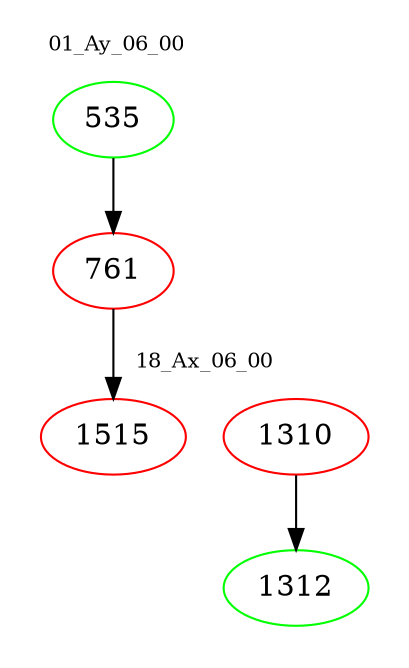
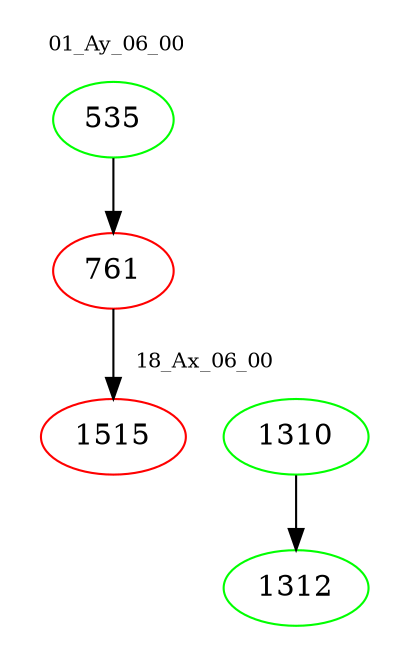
node "1310": color red -> green
